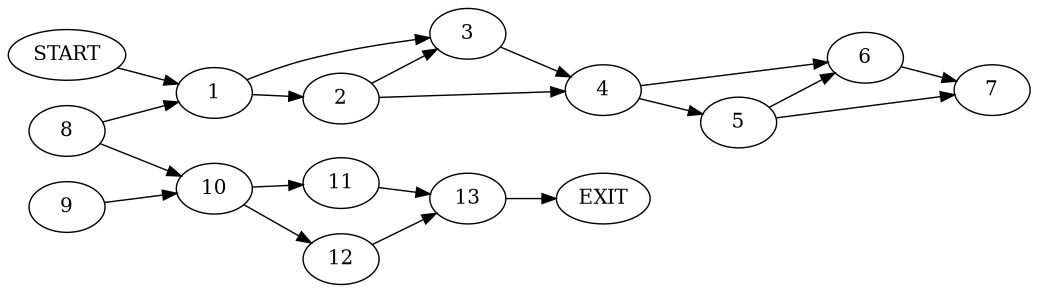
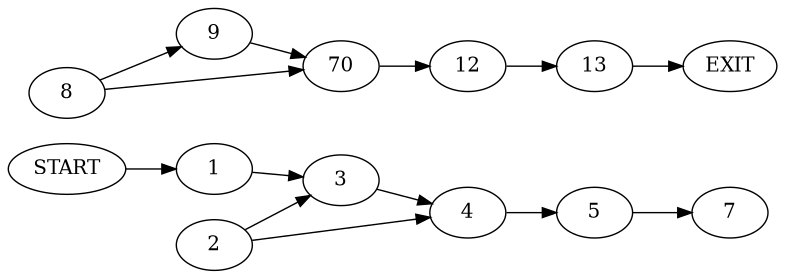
node "6": removed
edge "1" -> "2": removed
edge "8" -> "1": now "8" -> "9"
node "11": removed
node "10": label "10" -> "70"
